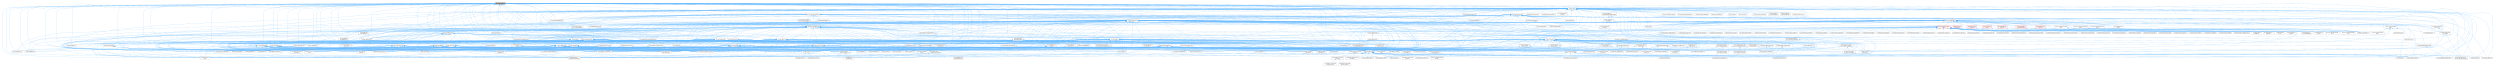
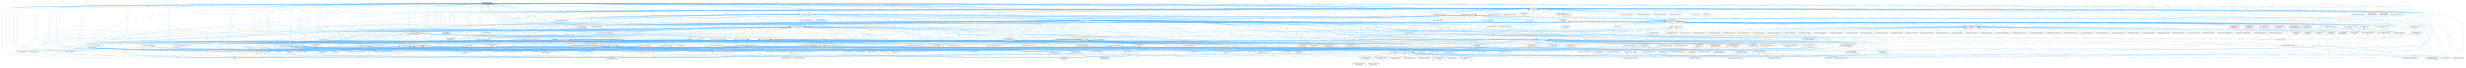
node "src/Ioss_NullEntity.C": removed
